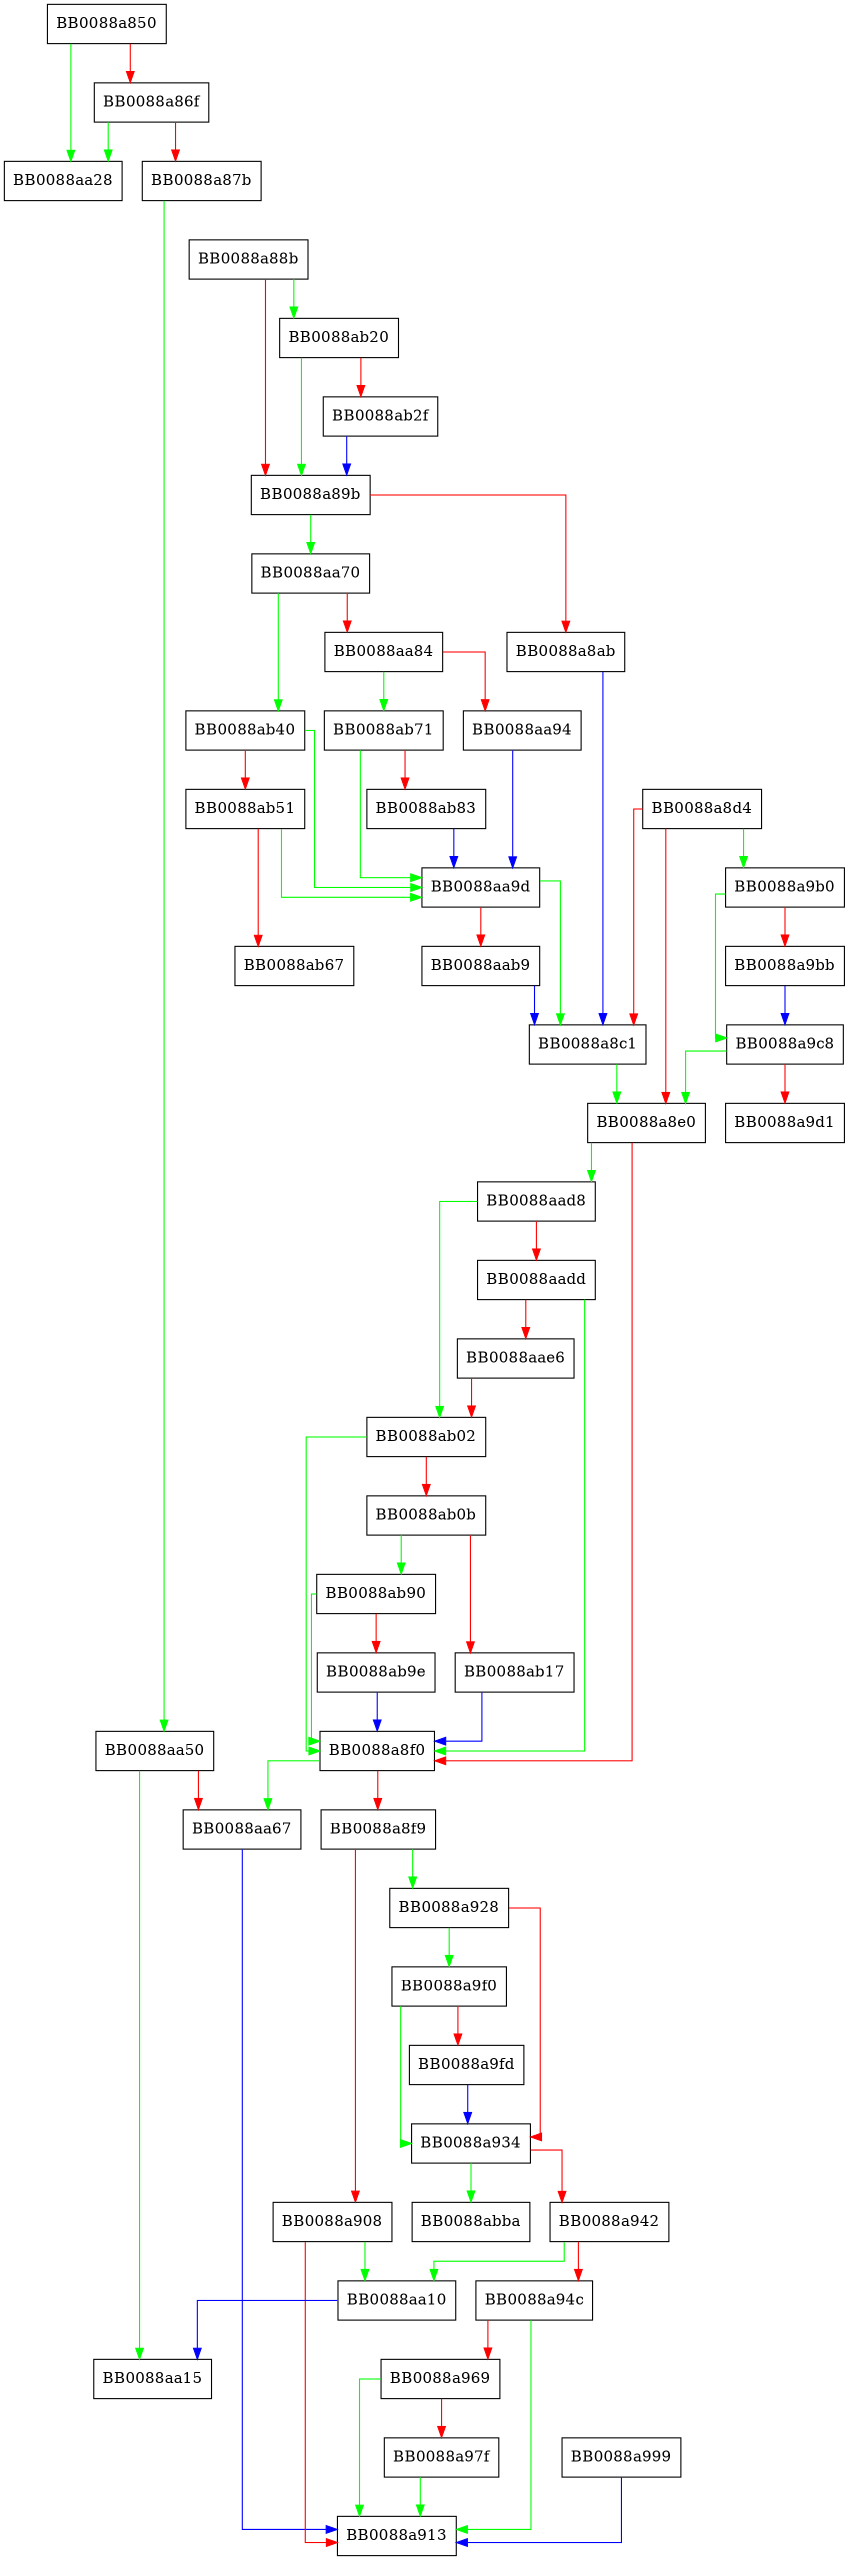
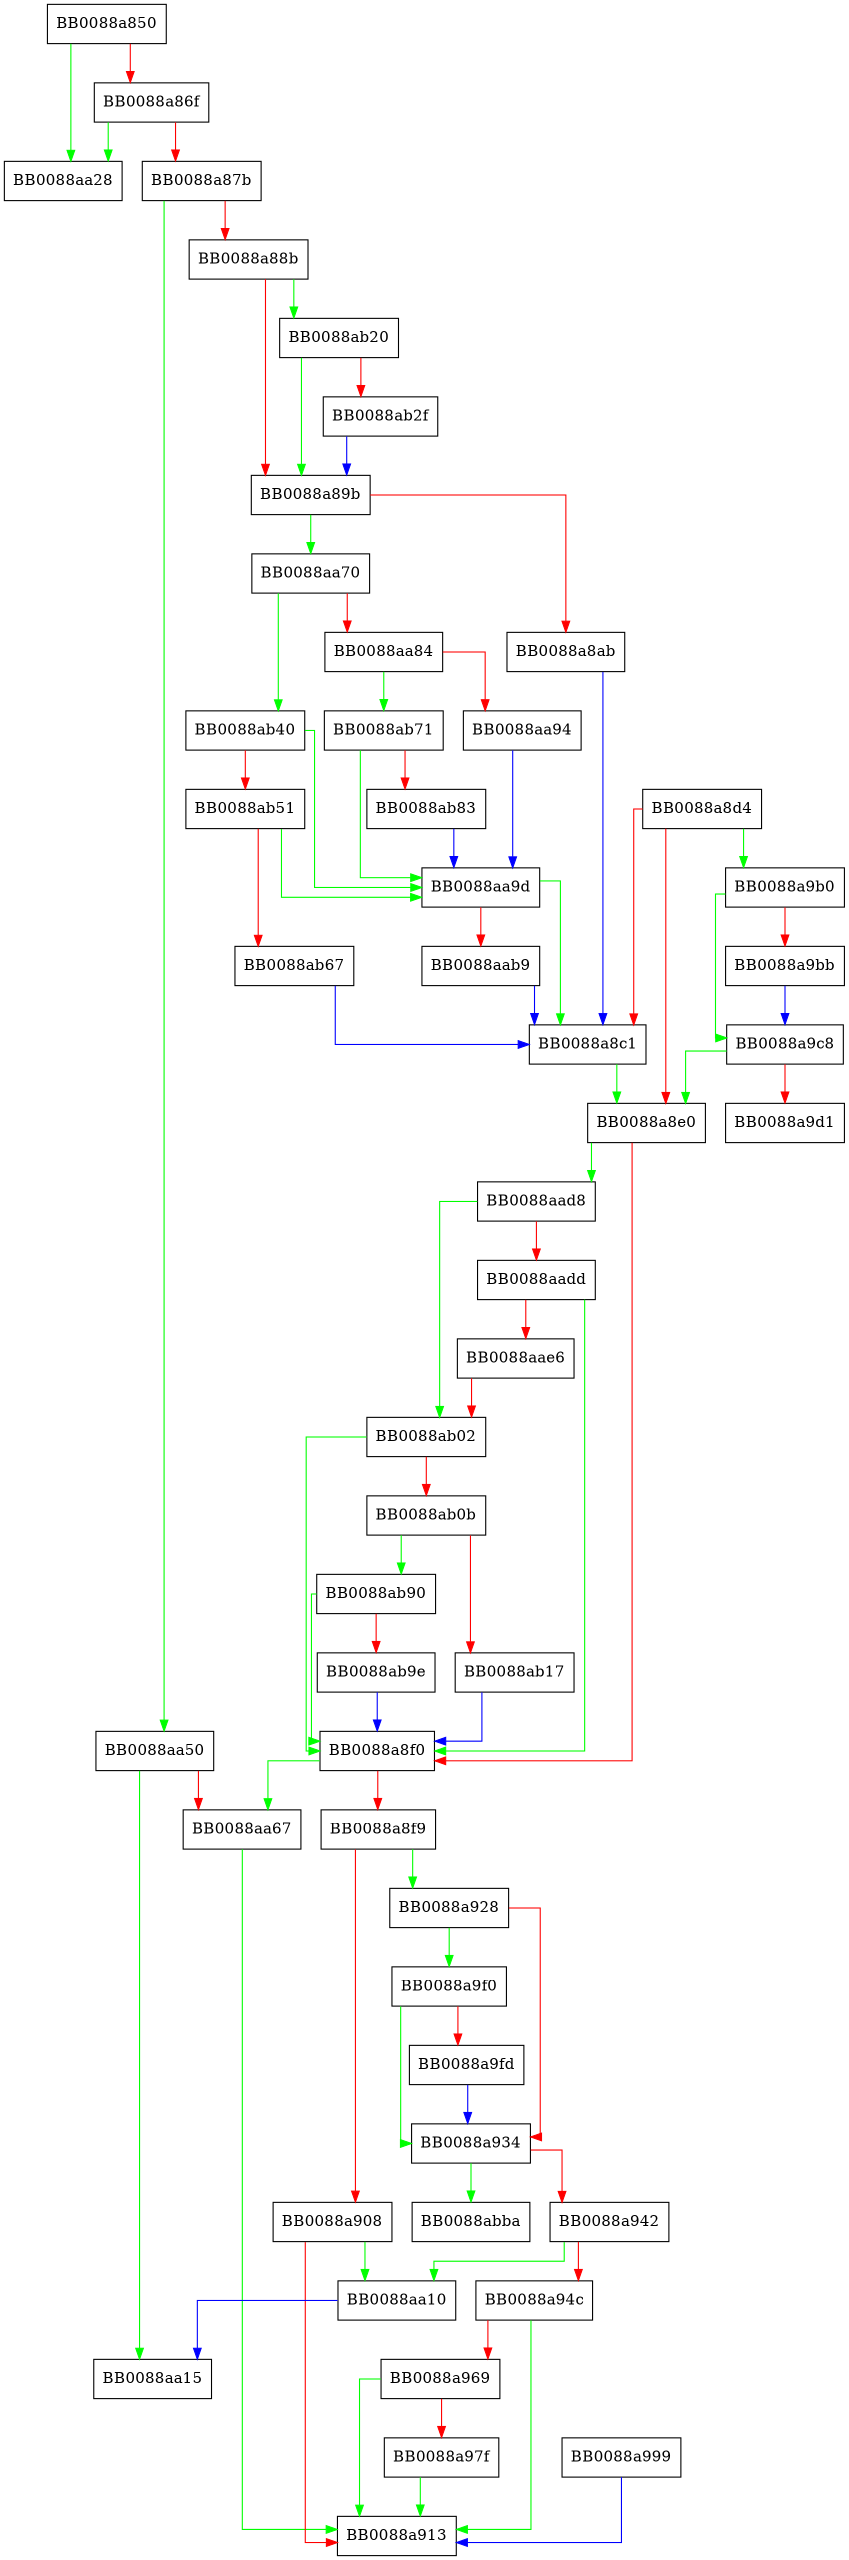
edge "BB0088a87b" -> "BB0088a88b": added
edge "BB0088ab67" -> "BB0088a8c1": added
edge "BB0088aa67" -> "BB0088a913": color blue -> green
